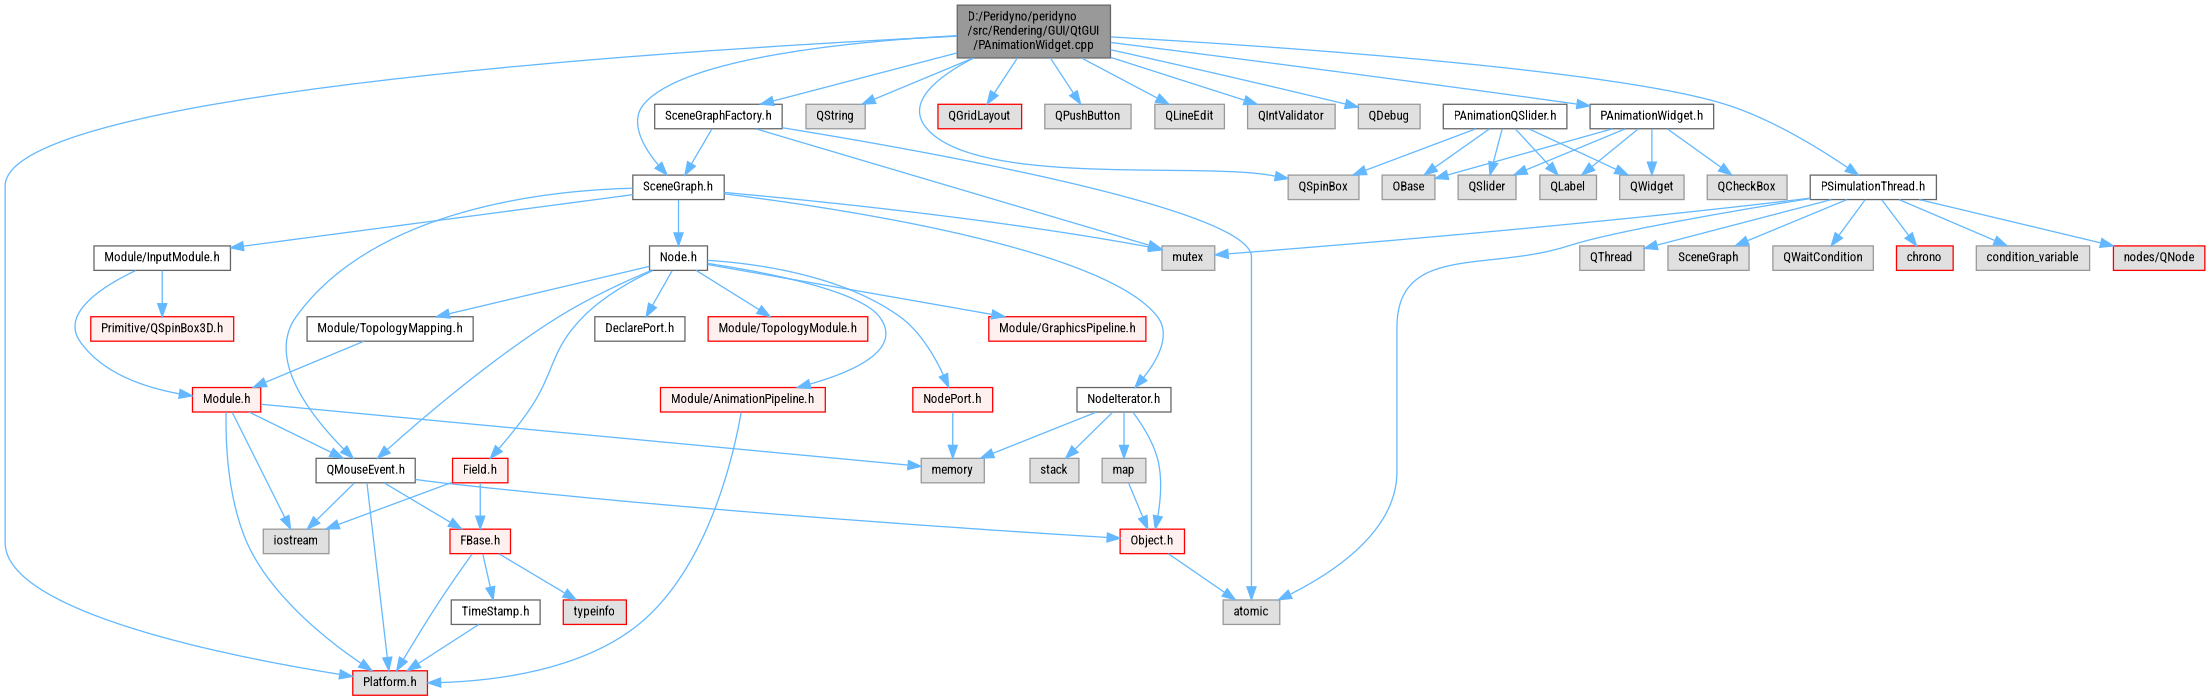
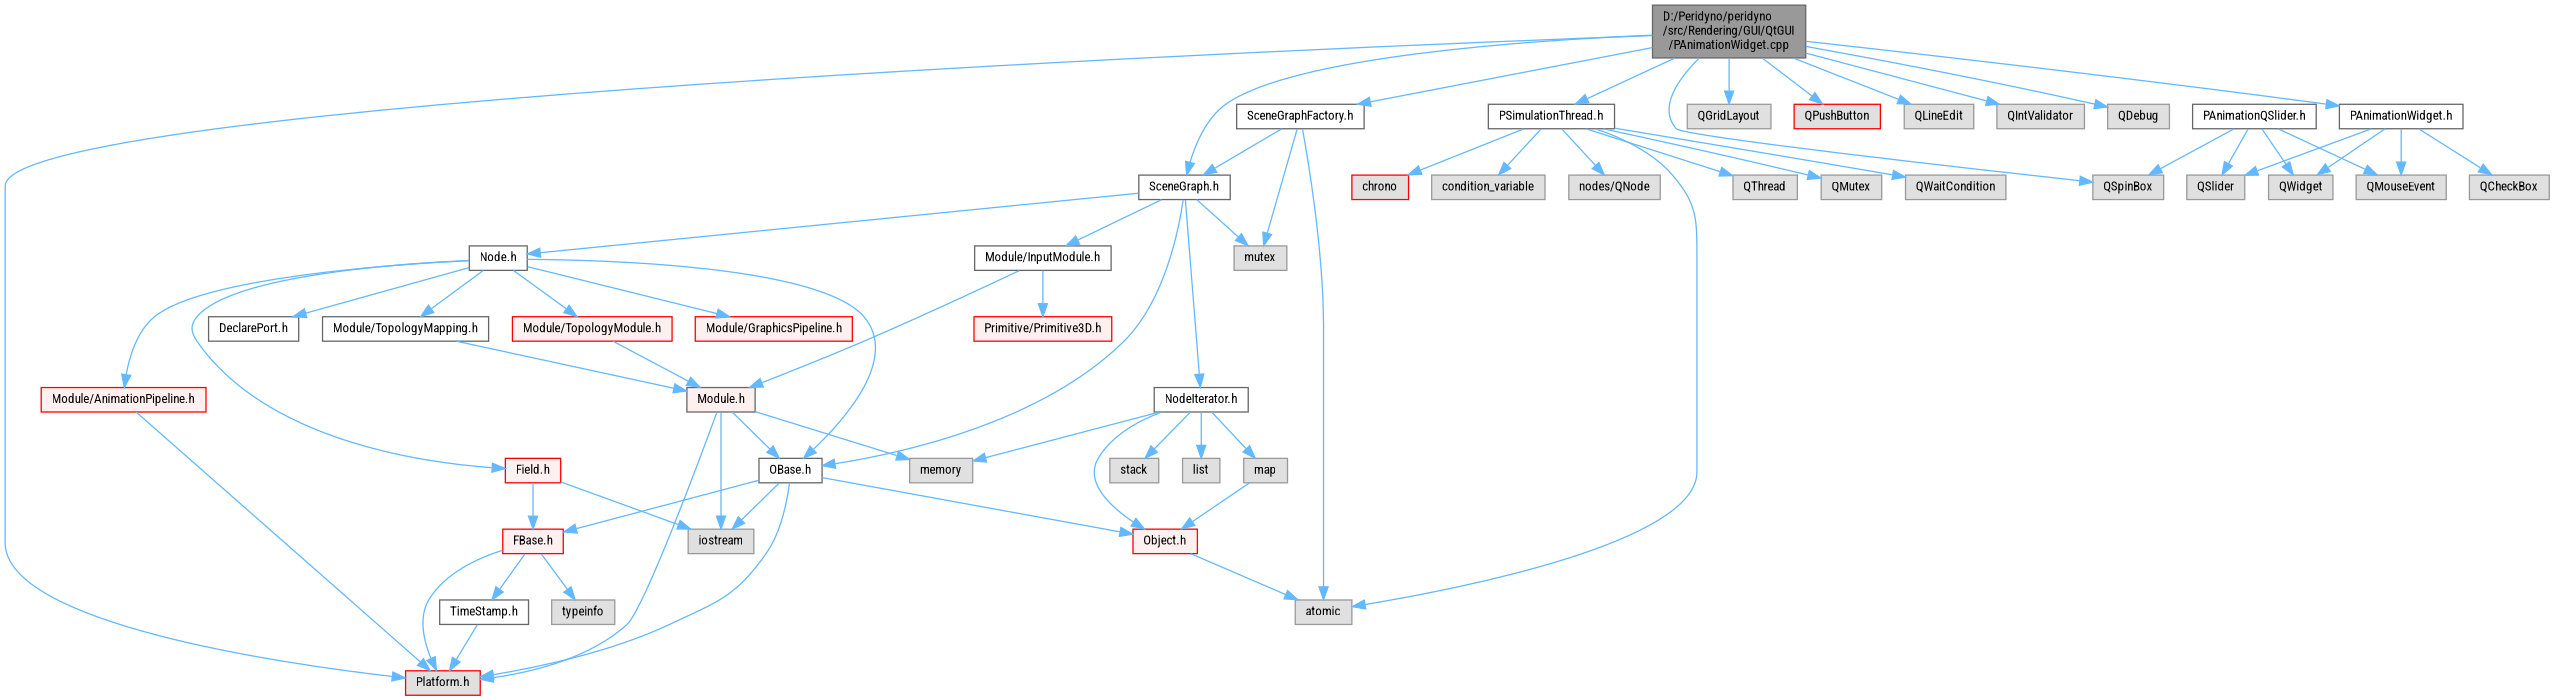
node "QString": removed
node "QGridLayout": color red -> grey60
node "QPushButton": color grey60 -> red
node "OBase": label "OBase" -> "QMouseEvent"
node "QLabel": removed
edge "PSimulationThread.h" -> "mutex": removed
node "SceneGraph": label "SceneGraph" -> "QMutex"
node "nodes/QNode": color red -> grey60
node "Primitive/QSpinBox3D.h": label "Primitive/QSpinBox3D.h" -> "Primitive/Primitive3D.h"
edge "Module/TopologyModule.h" -> "Module.h": added
node "Module.h": color red -> grey40
node "NodePort.h": removed
node "QMouseEvent.h": label "QMouseEvent.h" -> "OBase.h"
node "list": added
node "typeinfo": color red -> grey60
